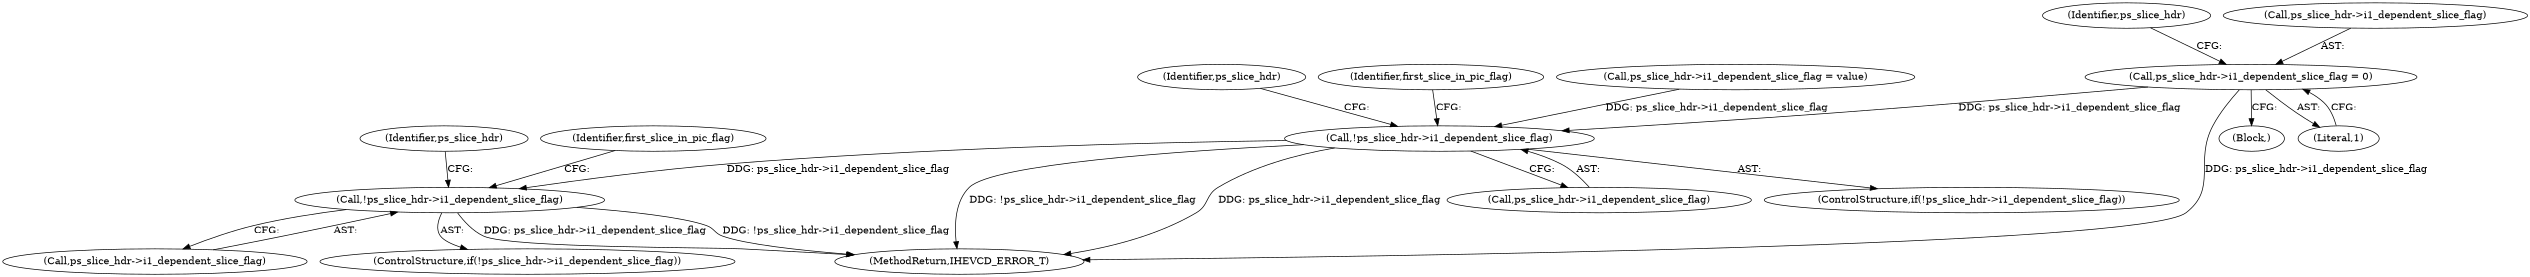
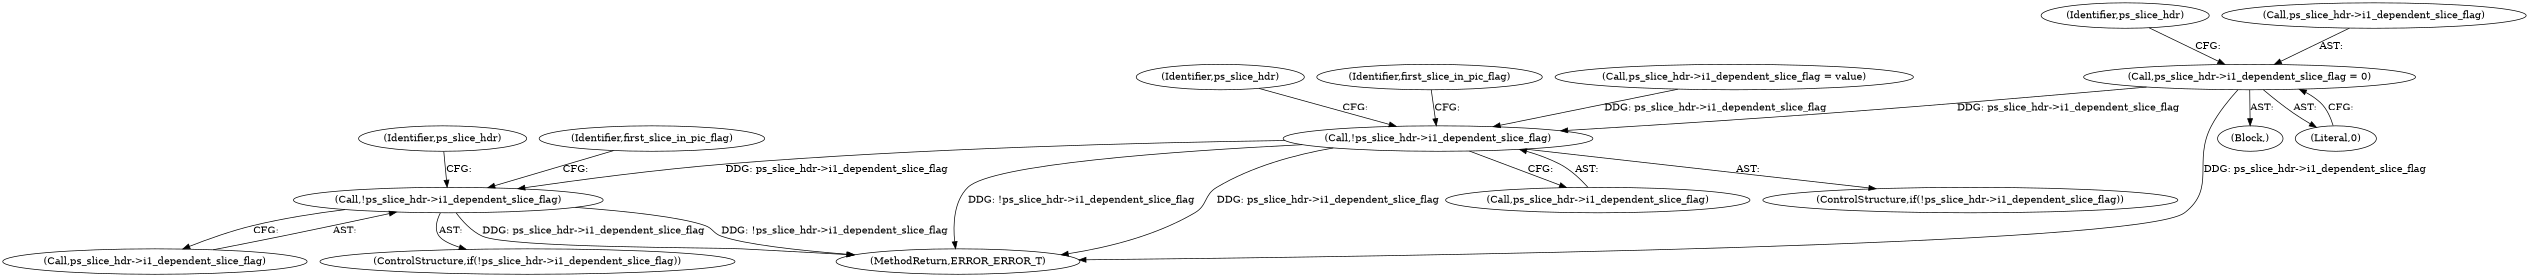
edge "(Call,ps_slice_hdr->i1_dependent_slice_flag = 0)" -> "(Block,)": label "CFG: " -> "AST: "
node "(Literal,1)": label "(Literal,1)" -> "(Literal,0)"
node "(MethodReturn,IHEVCD_ERROR_T)": label "(MethodReturn,IHEVCD_ERROR_T)" -> "(MethodReturn,ERROR_ERROR_T)"
